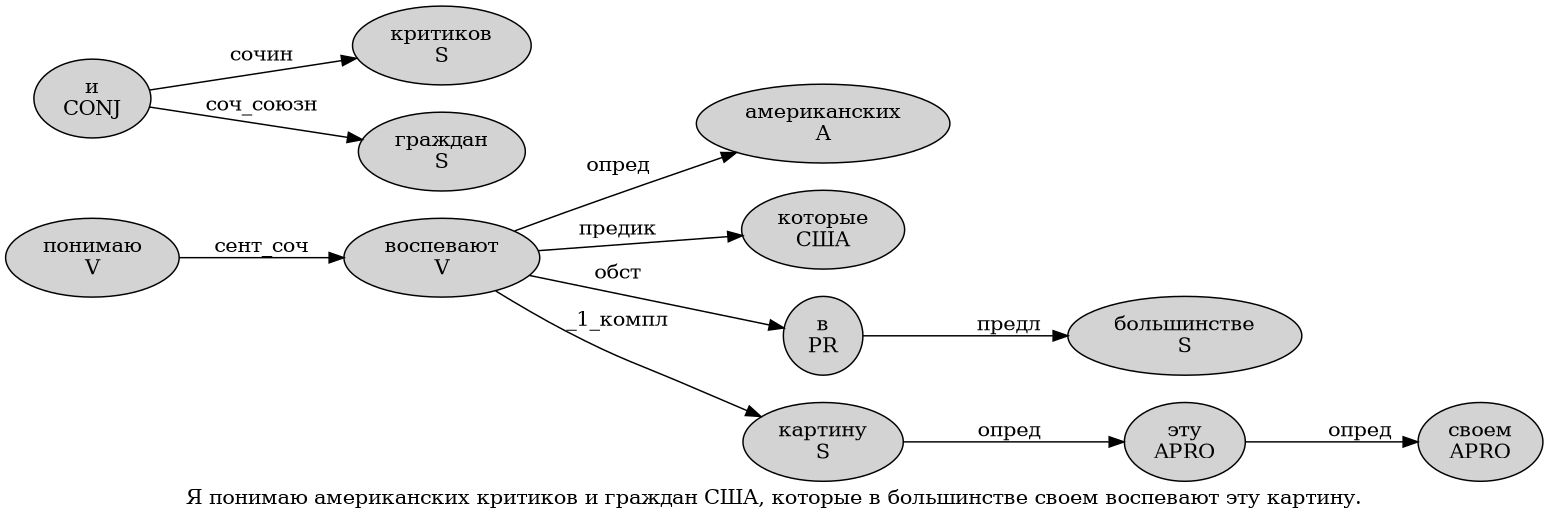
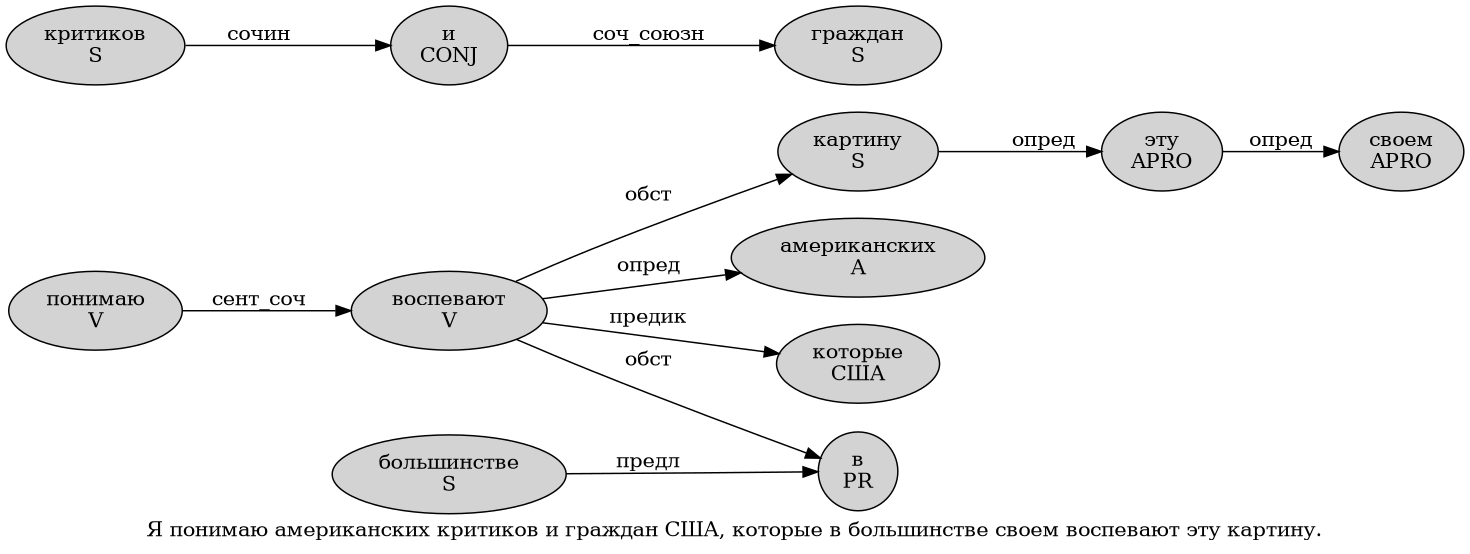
edge "и CONJ" -> "критиков S": reversed
edge "воспевают V" -> "картину S": label "_1_компл" -> "обст"
edge "в PR" -> "большинстве S": reversed
